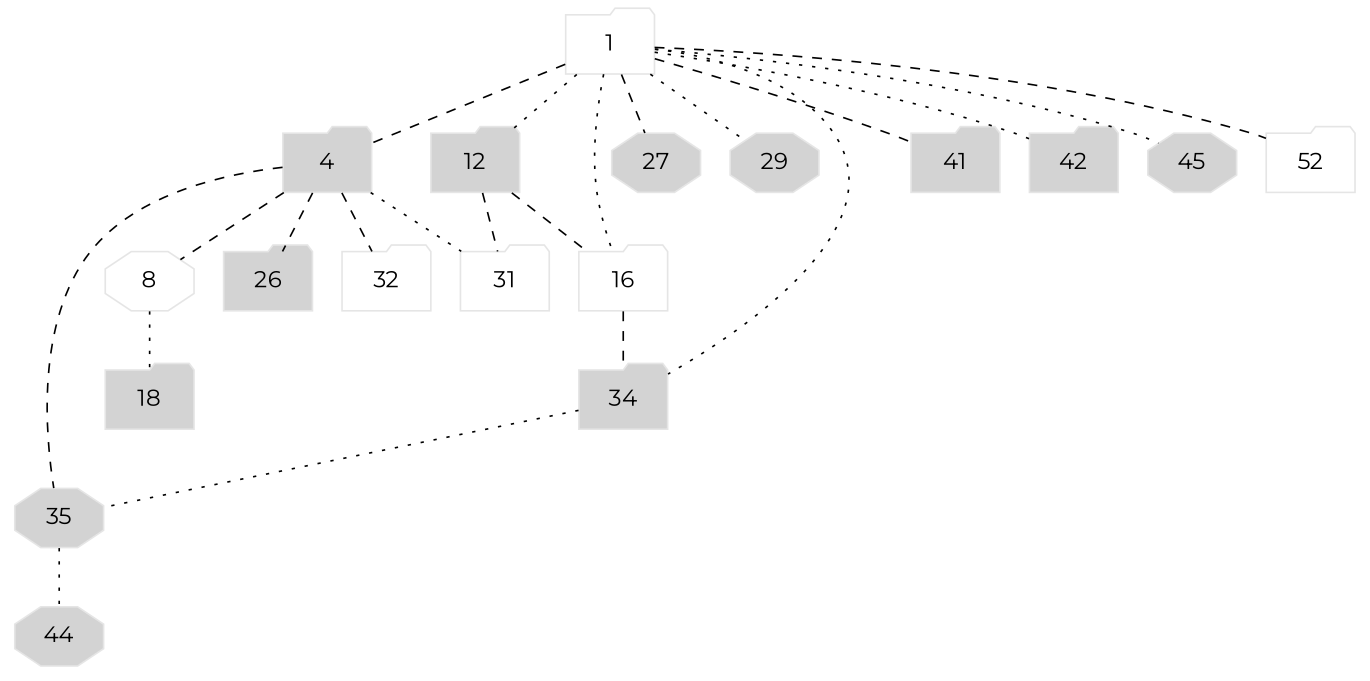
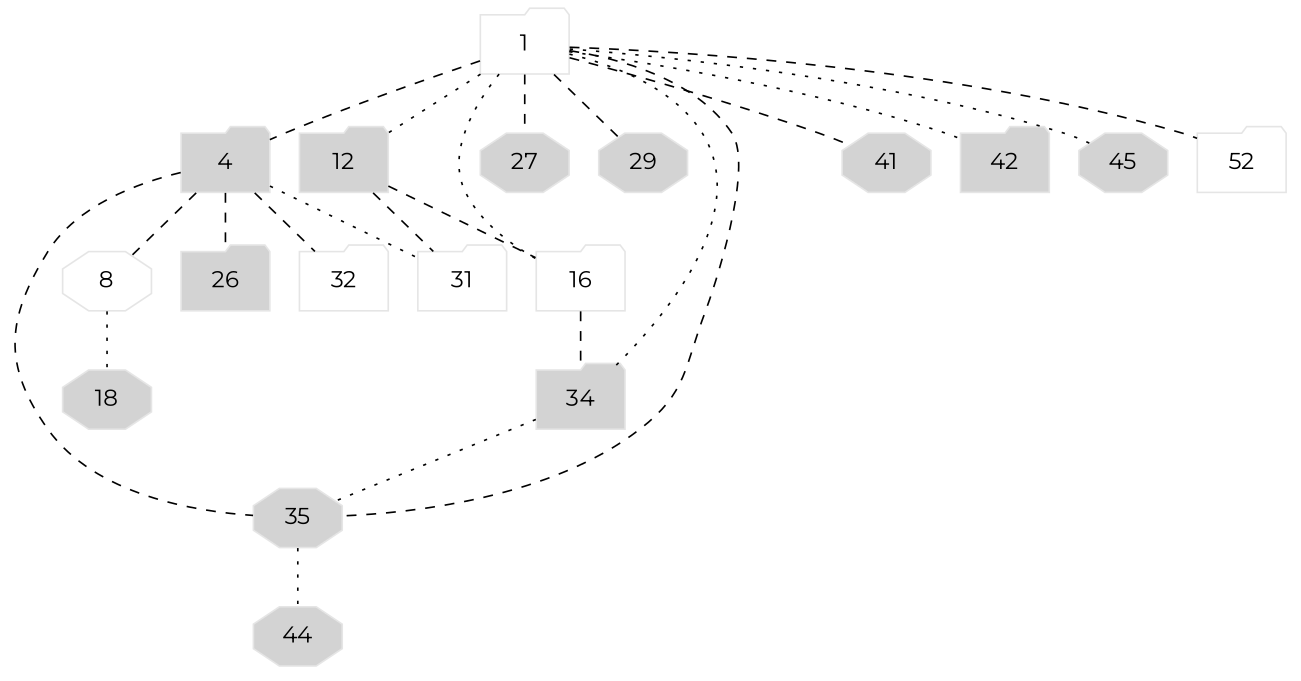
edge "1" -- "29": style dotted -> dashed
node "41": shape folder -> octagon
edge "1" -- "35": added
node "18": shape folder -> octagon
